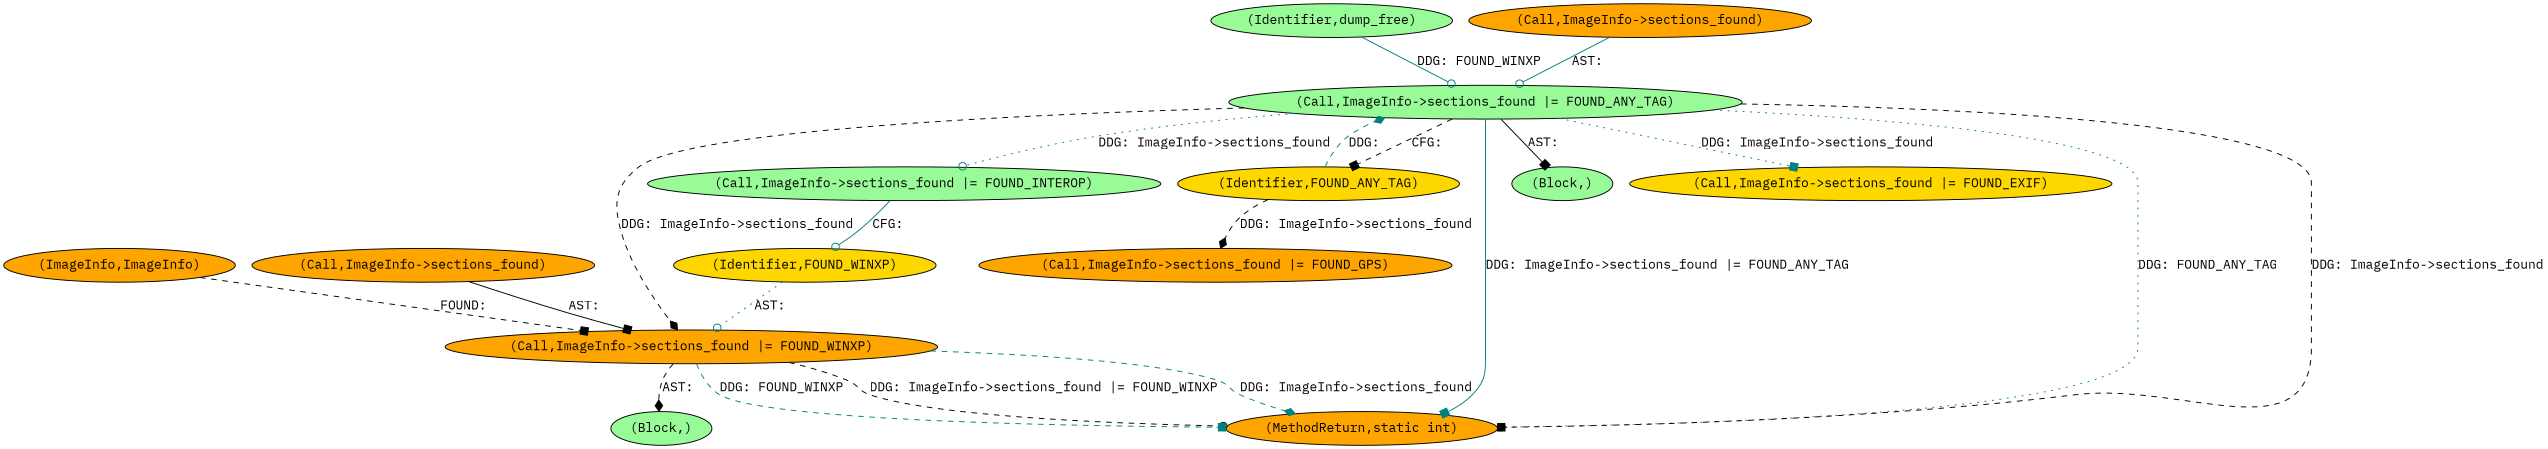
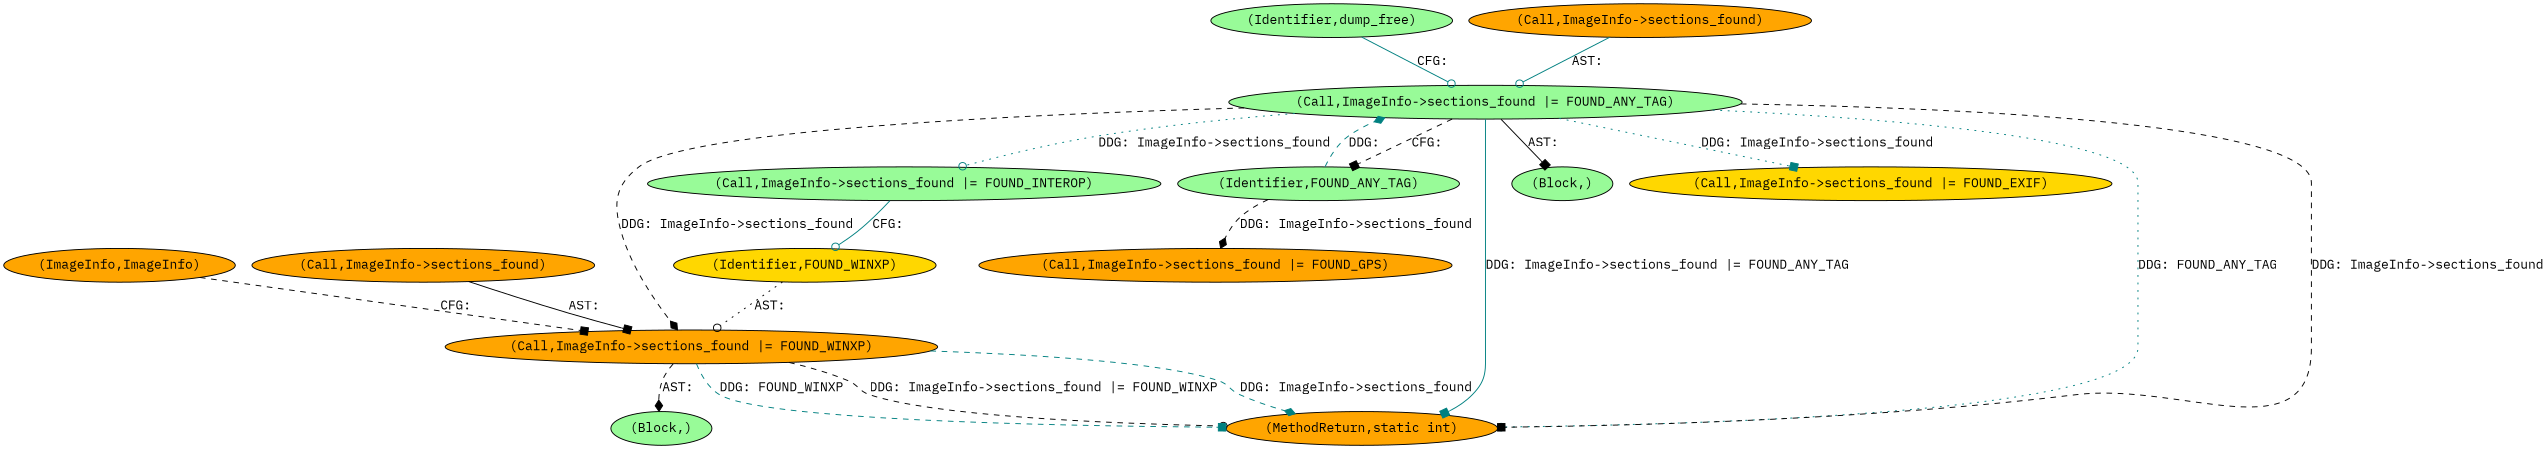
edge "(Identifier,dump_free)" -> "(Call,ImageInfo->sections_found |= FOUND_ANY_TAG)": label "DDG: FOUND_WINXP" -> "CFG: "
node "(Identifier,FOUND_ANY_TAG)": fillcolor gold -> palegreen
edge "(Identifier,FOUND_WINXP)" -> "(Call,ImageInfo->sections_found |= FOUND_WINXP)": color teal -> black
edge "(ImageInfo,ImageInfo)" -> "(Call,ImageInfo->sections_found |= FOUND_WINXP)": label "FOUND: " -> "CFG: "
